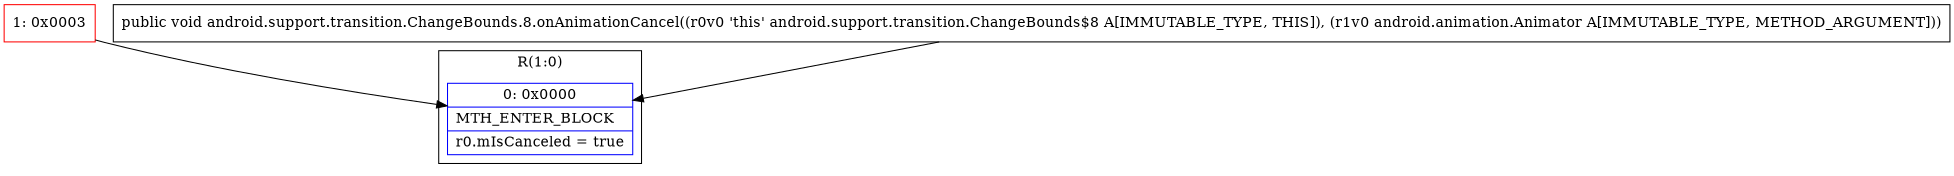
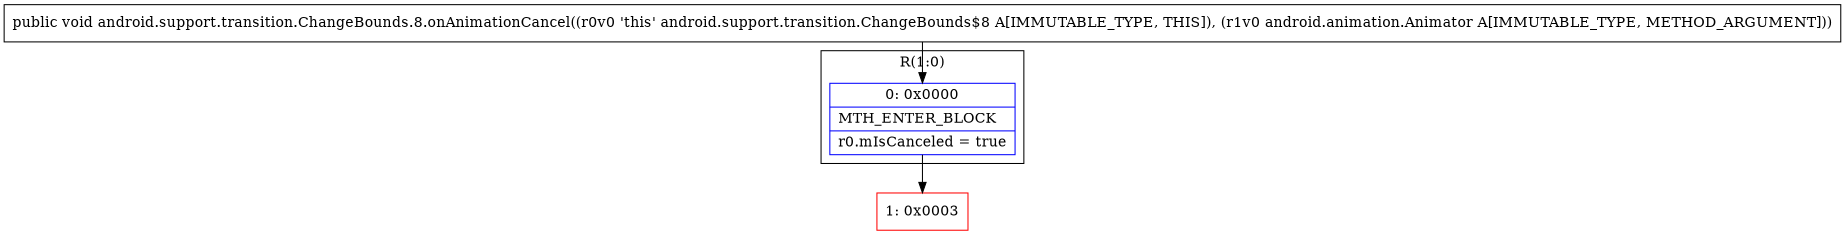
edge "1: 0x0003" -> "0: 0x0000": reversed
